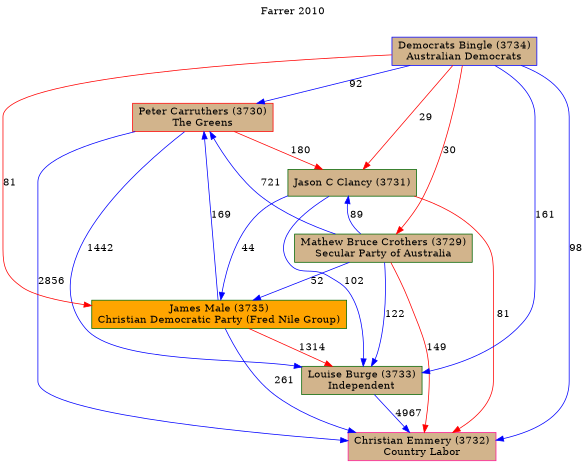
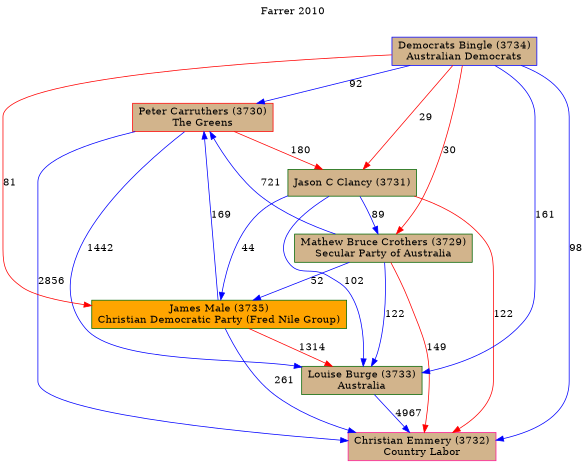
edge "Mathew Bruce Crothers (3729) Secular Party of Australia" -> "Jason C Clancy (3731)": reversed
edge "Jason C Clancy (3731)" -> "Christian Emmery (3732) Country Labor": label "81" -> "122"
node "Louise Burge (3733) Independent": label "Louise Burge (3733) Independent" -> "Louise Burge (3733) Australia"
